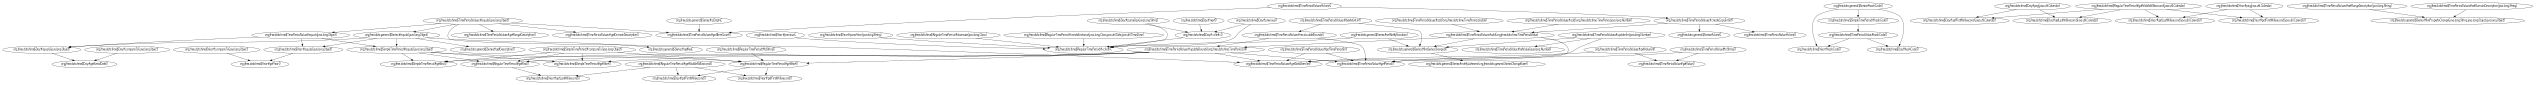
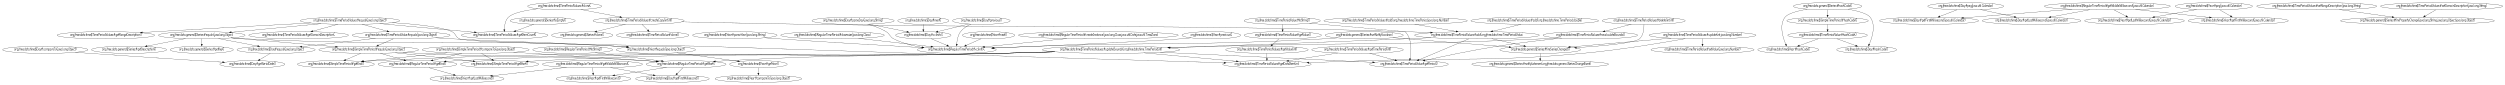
node "org.jfree.data.time$Year#next()": added
edge "org.jfree.data.time$Year#compareTo(java.lang.Object)" -> "org.jfree.data.time$Year#getYear()": reversed
edge "org.jfree.data.time$TimePeriodValues#getValue(int)" -> "org.jfree.data.time$TimePeriodValue#getValue()": reversed
